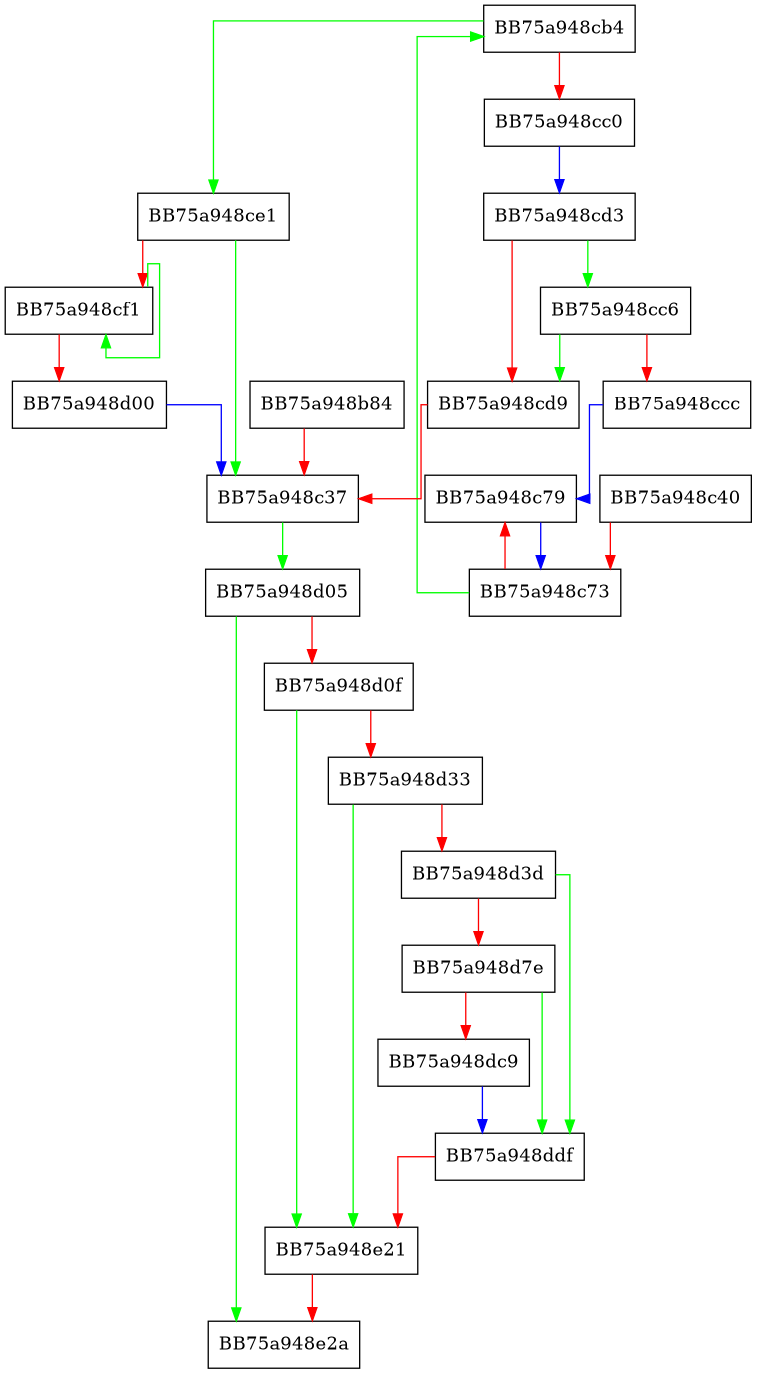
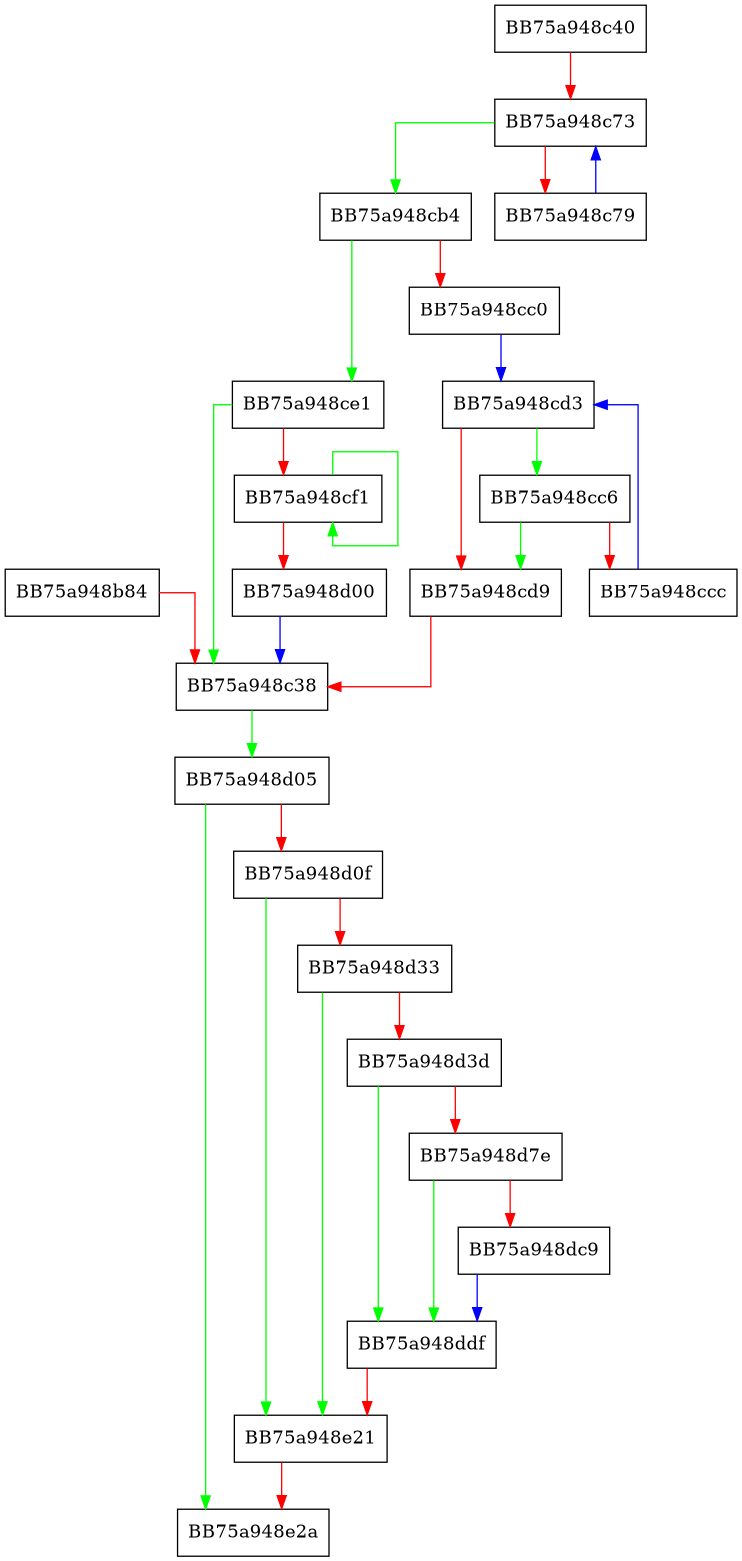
edge "BB75a948ccc" -> "BB75a948c79": now "BB75a948ccc" -> "BB75a948cd3"
node "BB75a948c37": label "BB75a948c37" -> "BB75a948c38"
